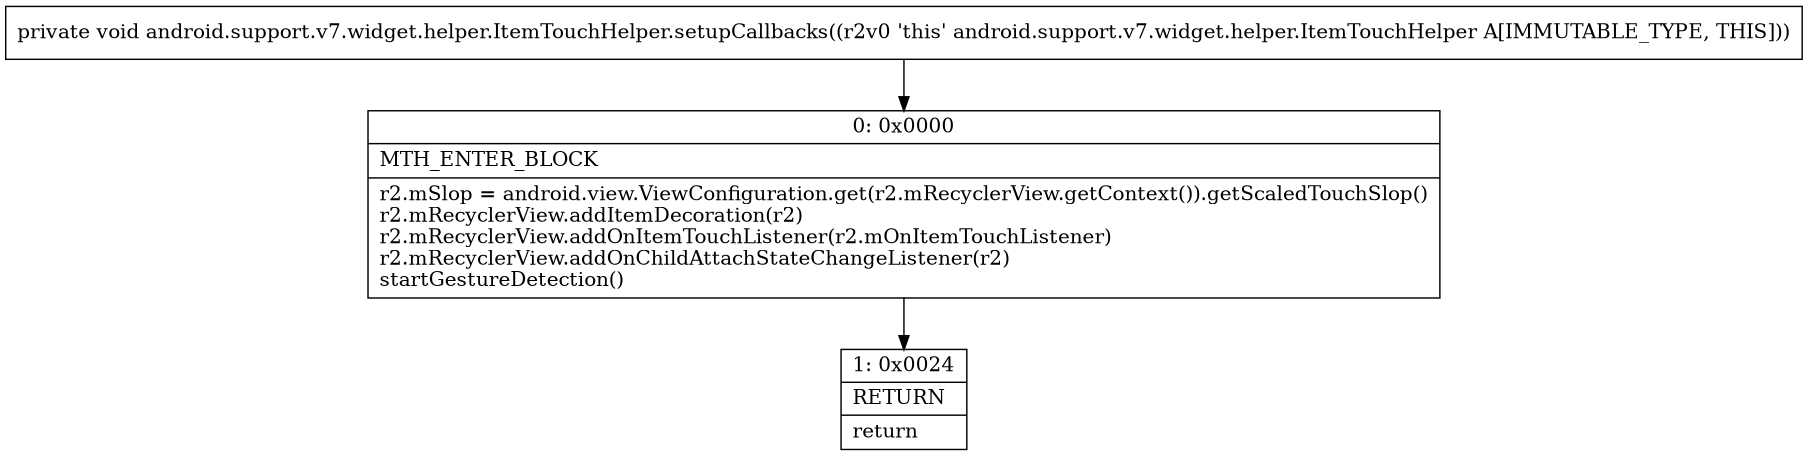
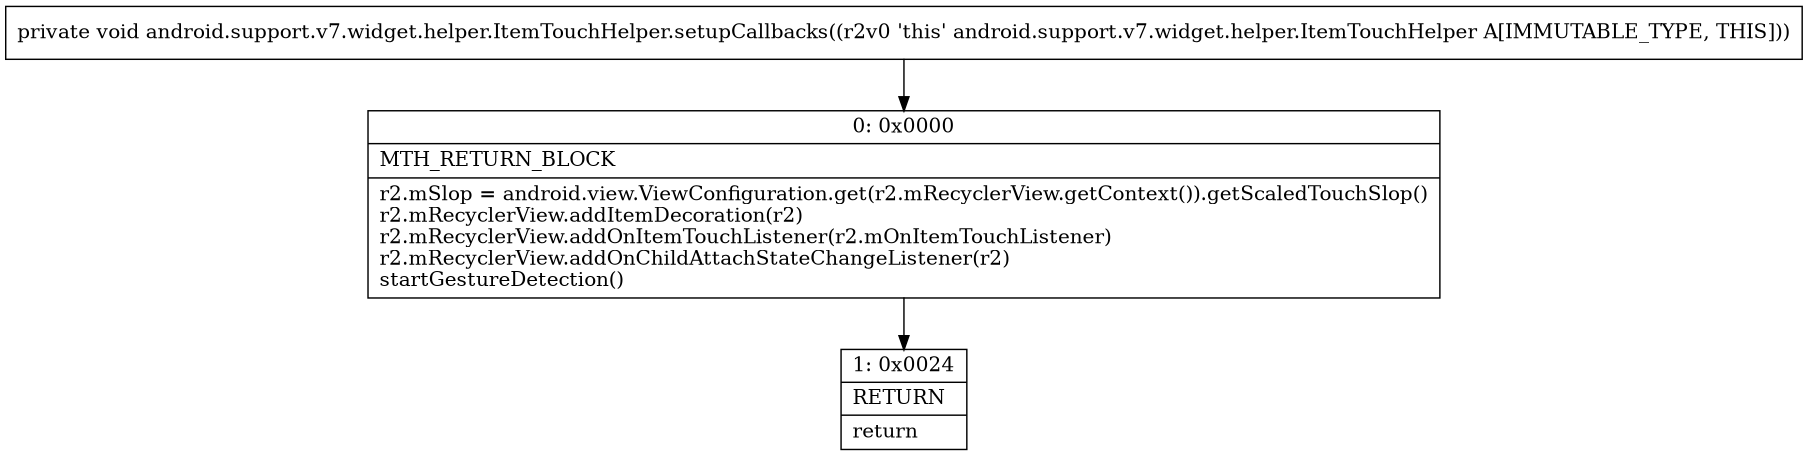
node "0: 0x0000": text "MTH_ENTER_BLOCK" -> "MTH_RETURN_BLOCK"
